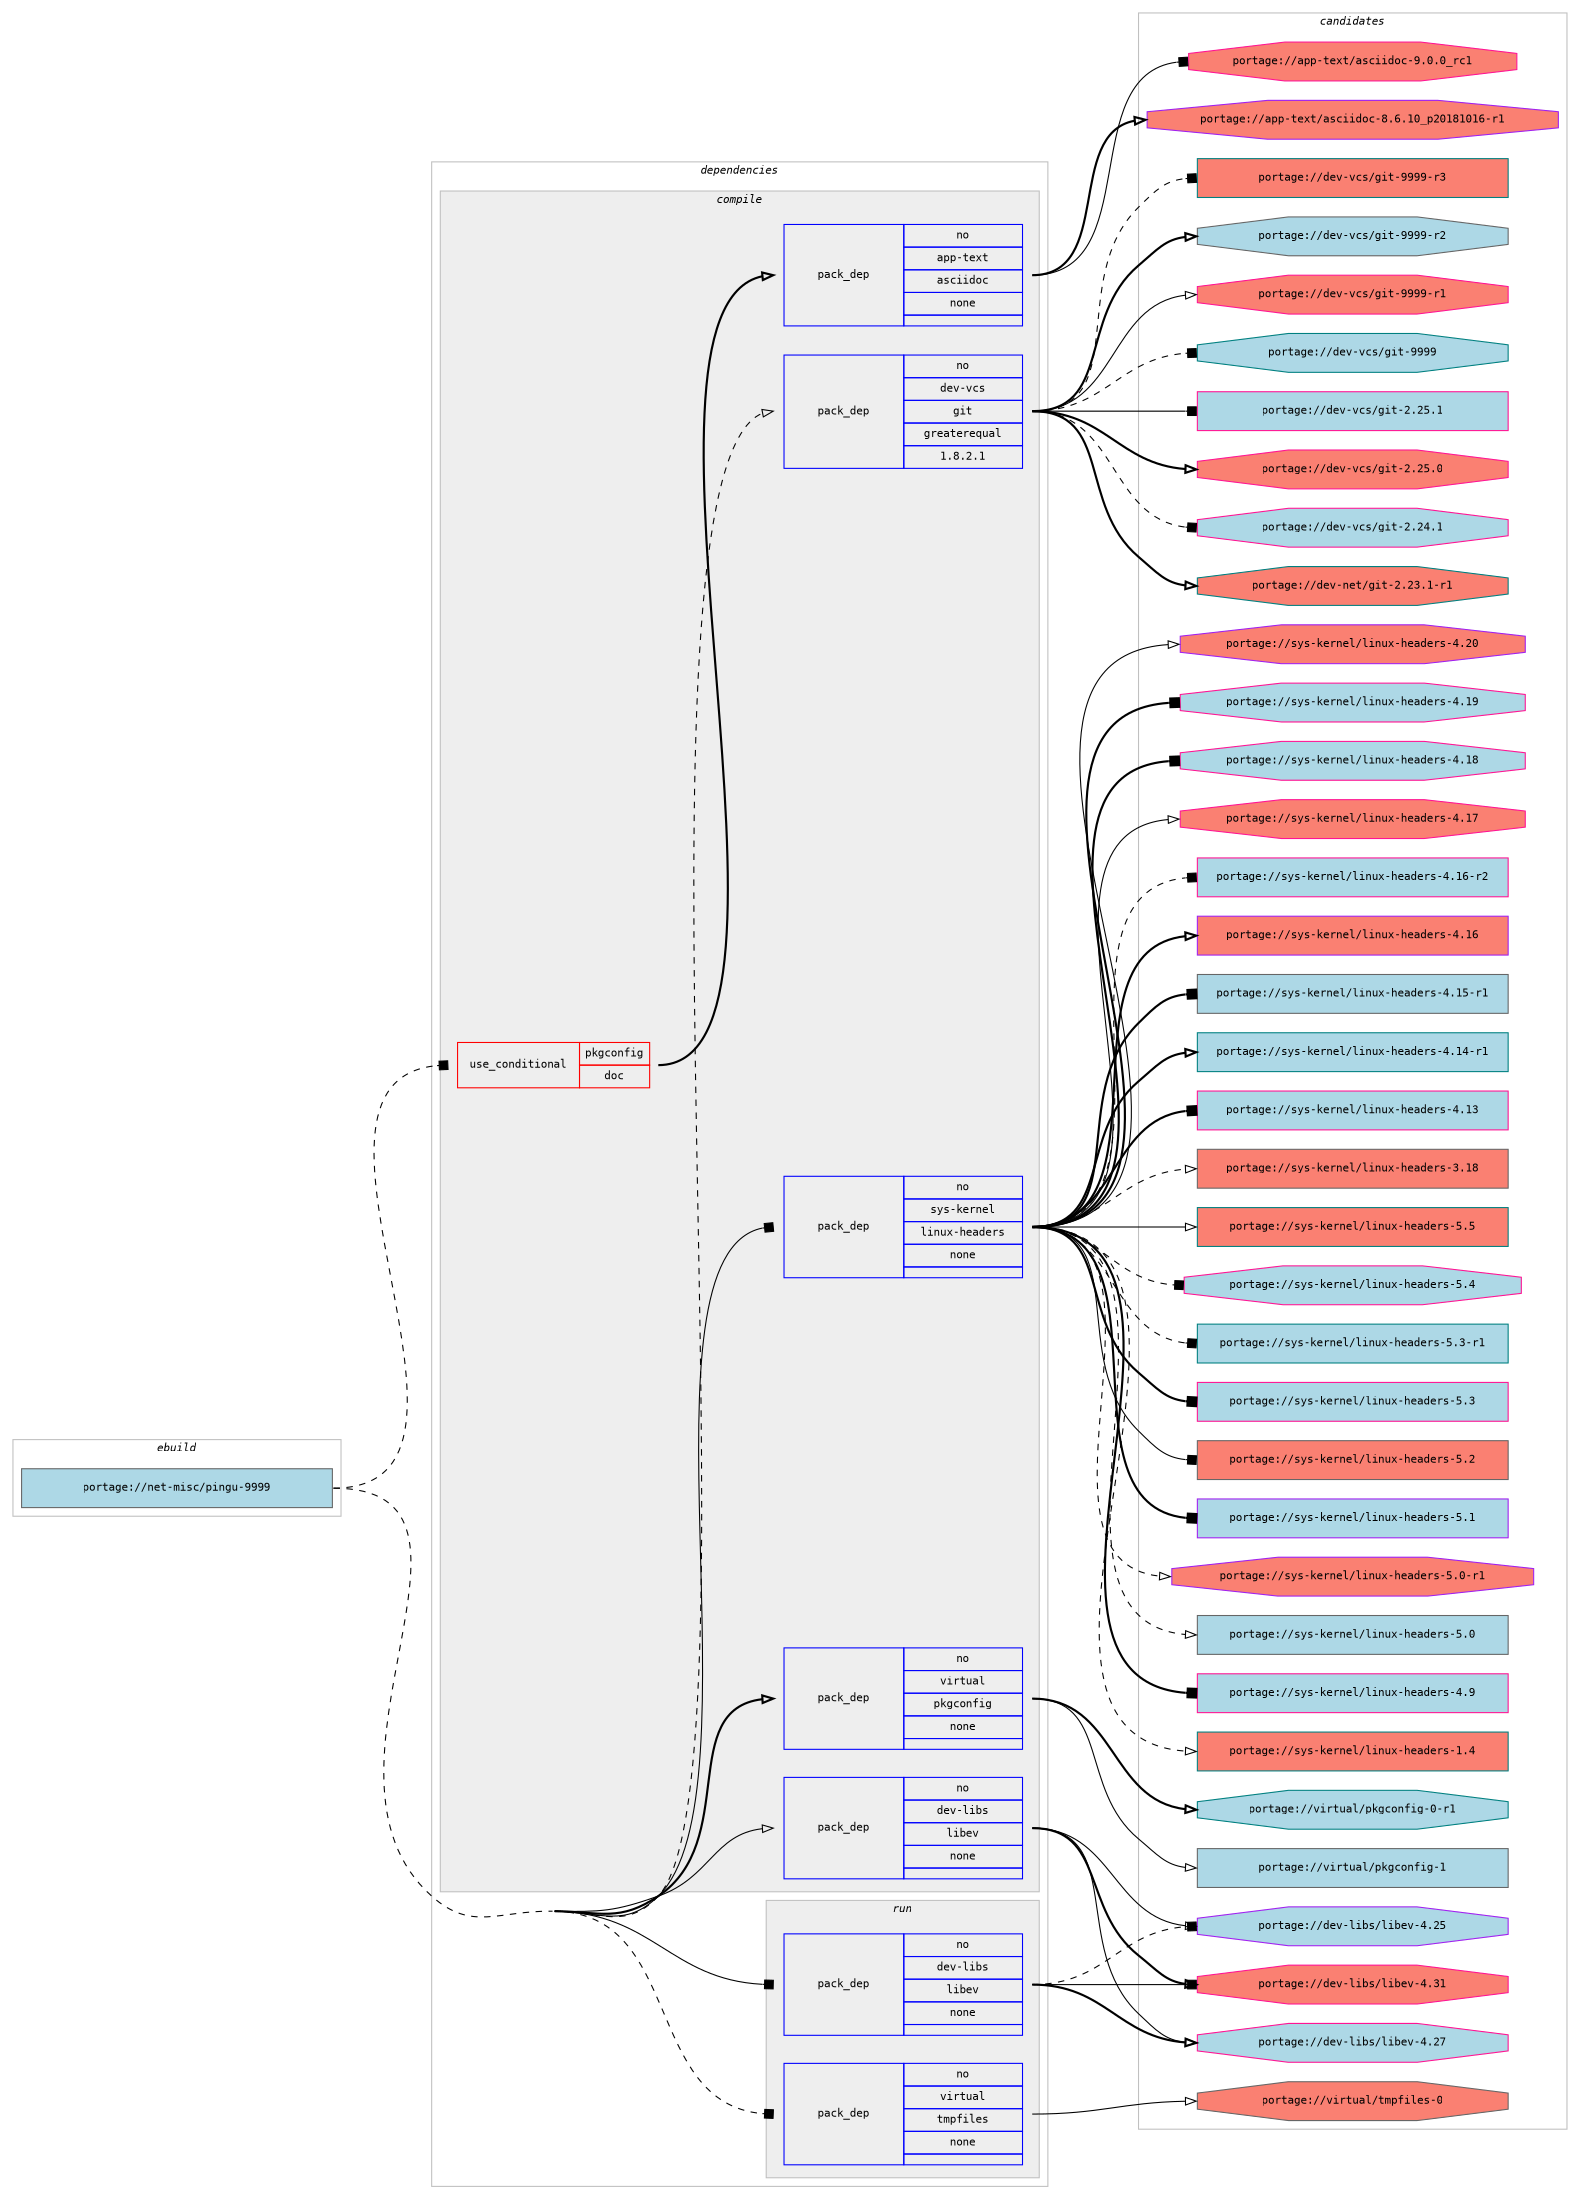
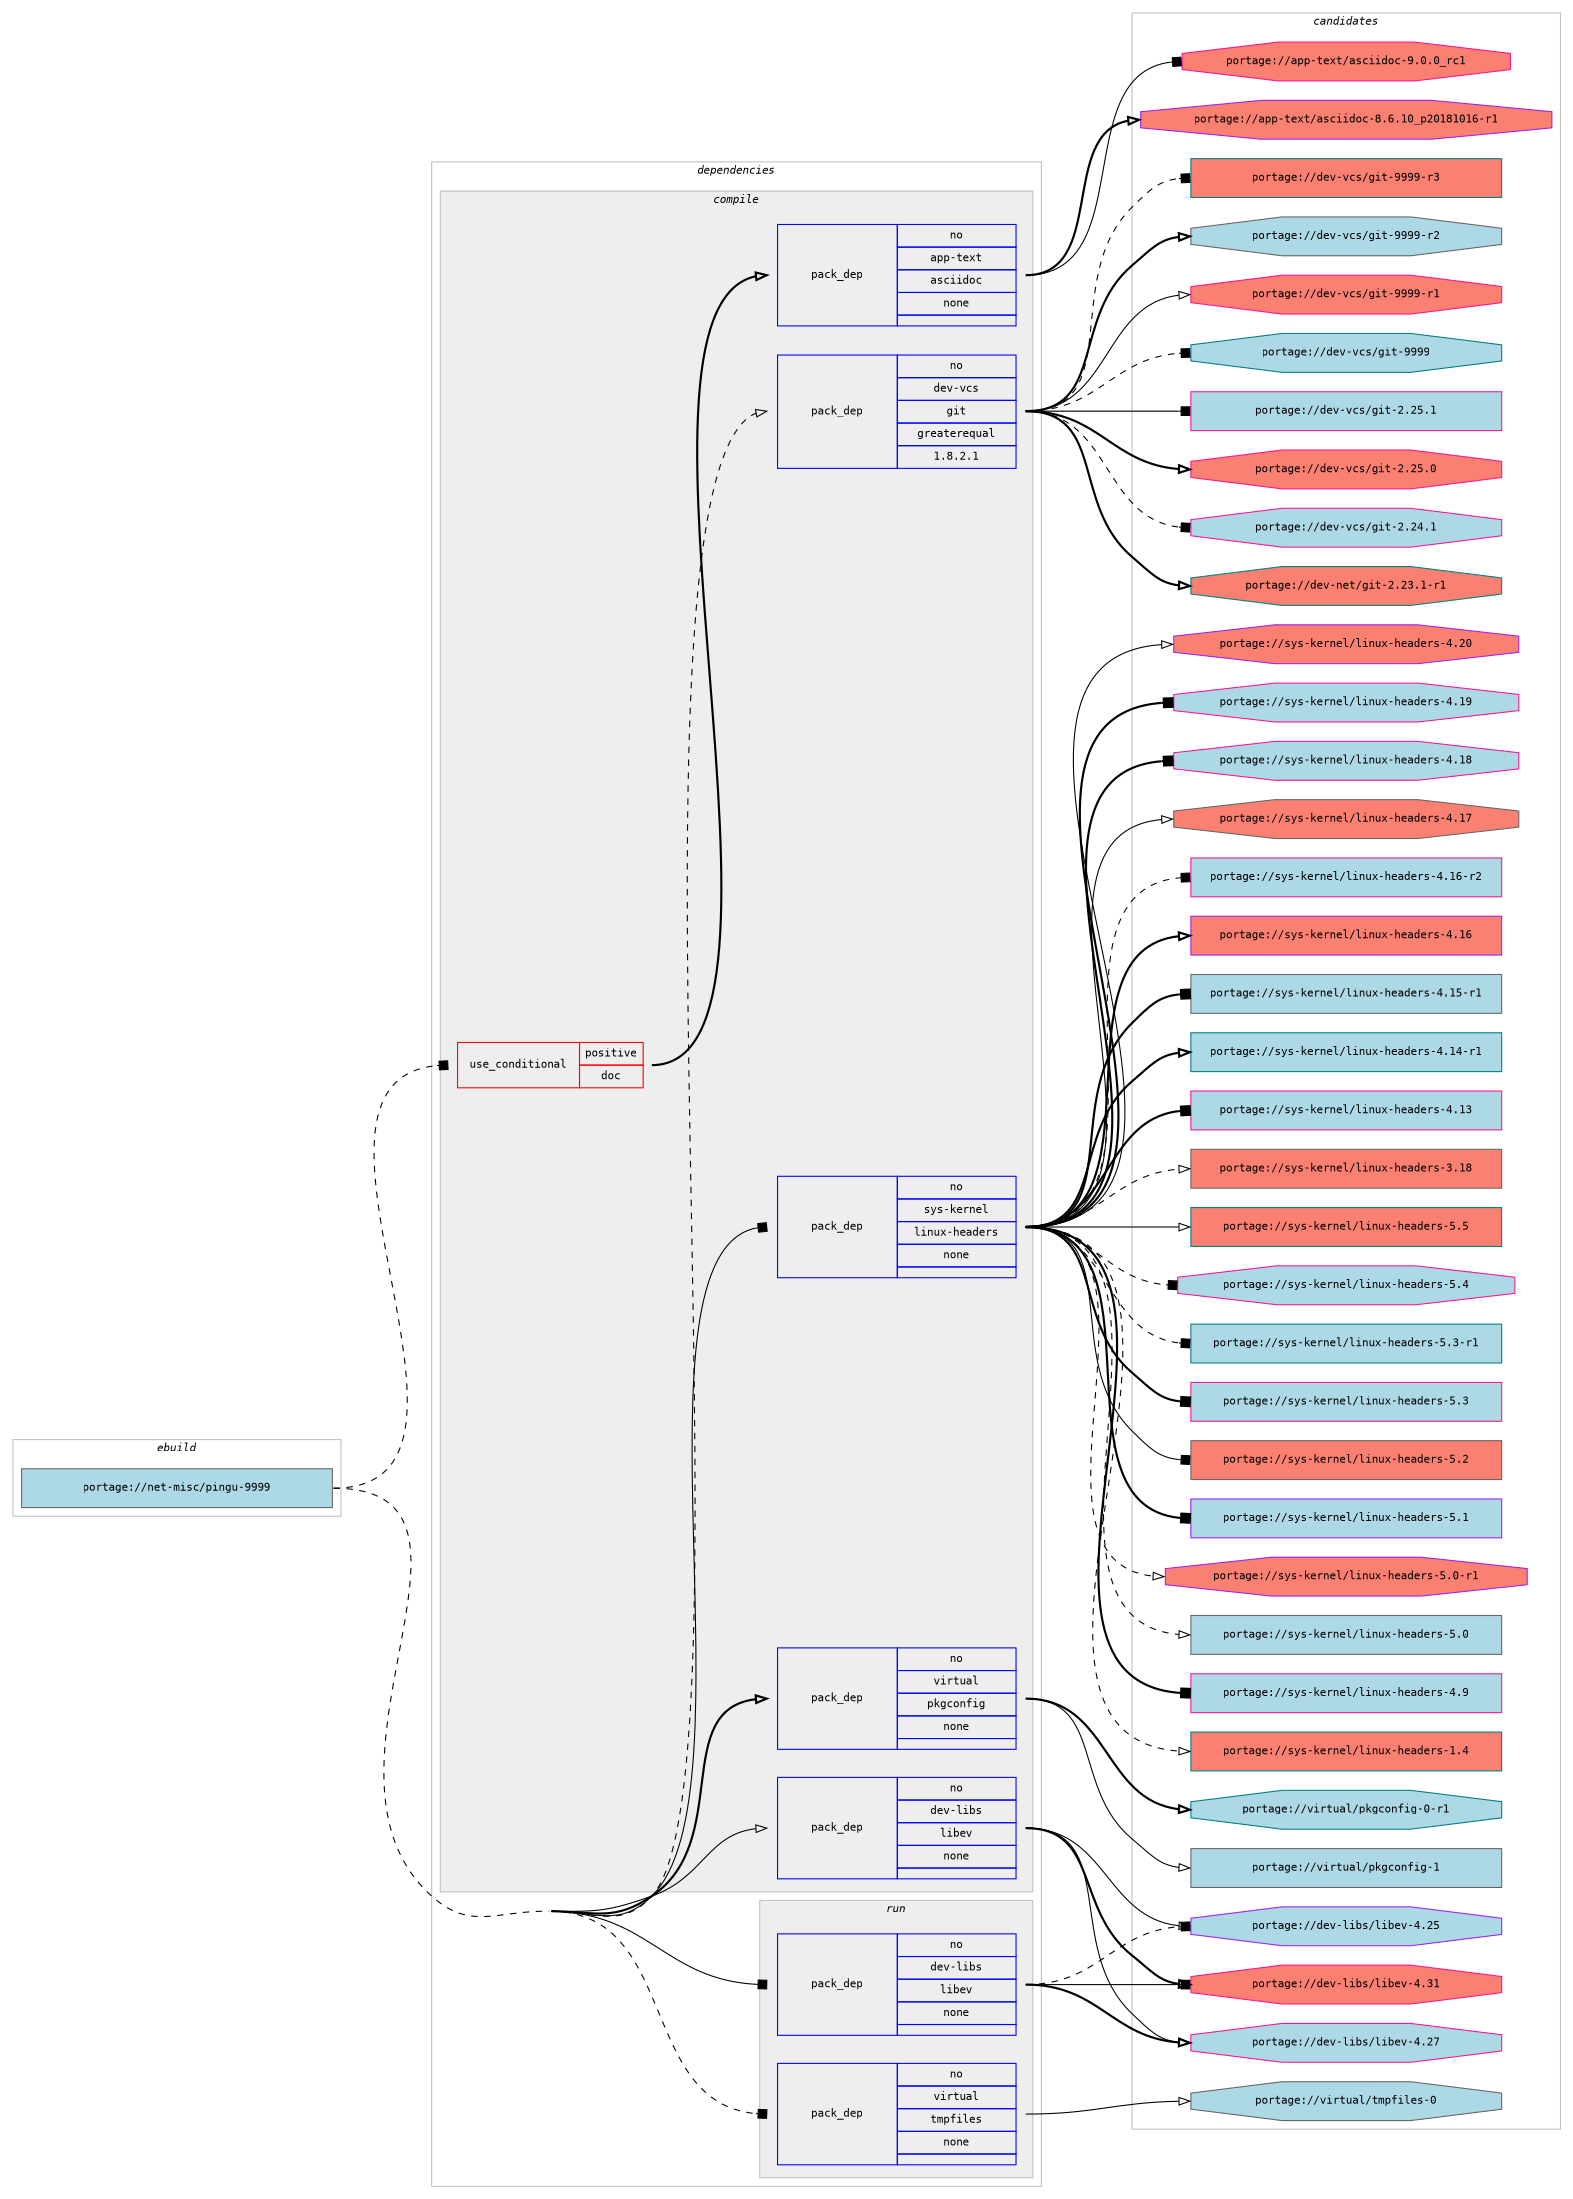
node "portage://sys-kernel/linux-headers-4.17": color deeppink -> gray40
node "use_conditional": text "pkgconfig" -> "positive"
node "portage://virtual/tmpfiles-0": fillcolor salmon -> lightblue
